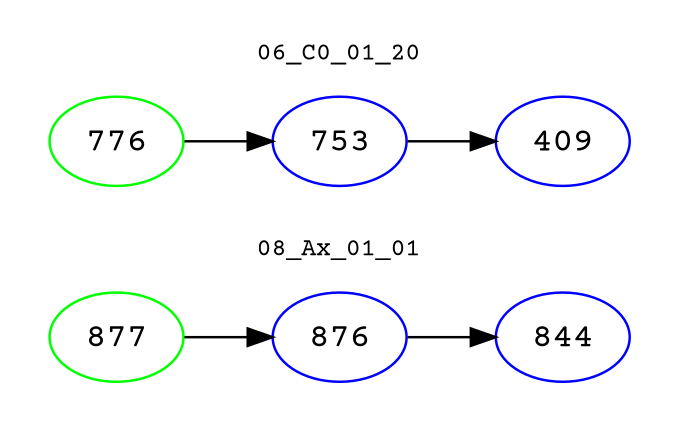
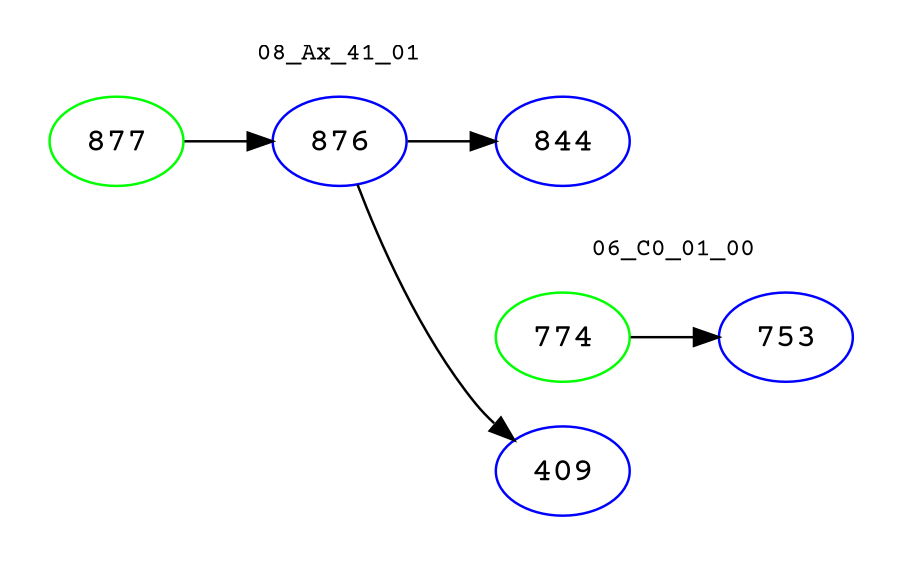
cluster "06_C0_01_20": label "06_C0_01_20" -> "06_C0_01_00"
node "776": label "776" -> "774"
edge "753" -> "409": now "876" -> "409"
cluster "08_Ax_01_01": label "08_Ax_01_01" -> "08_Ax_41_01"
